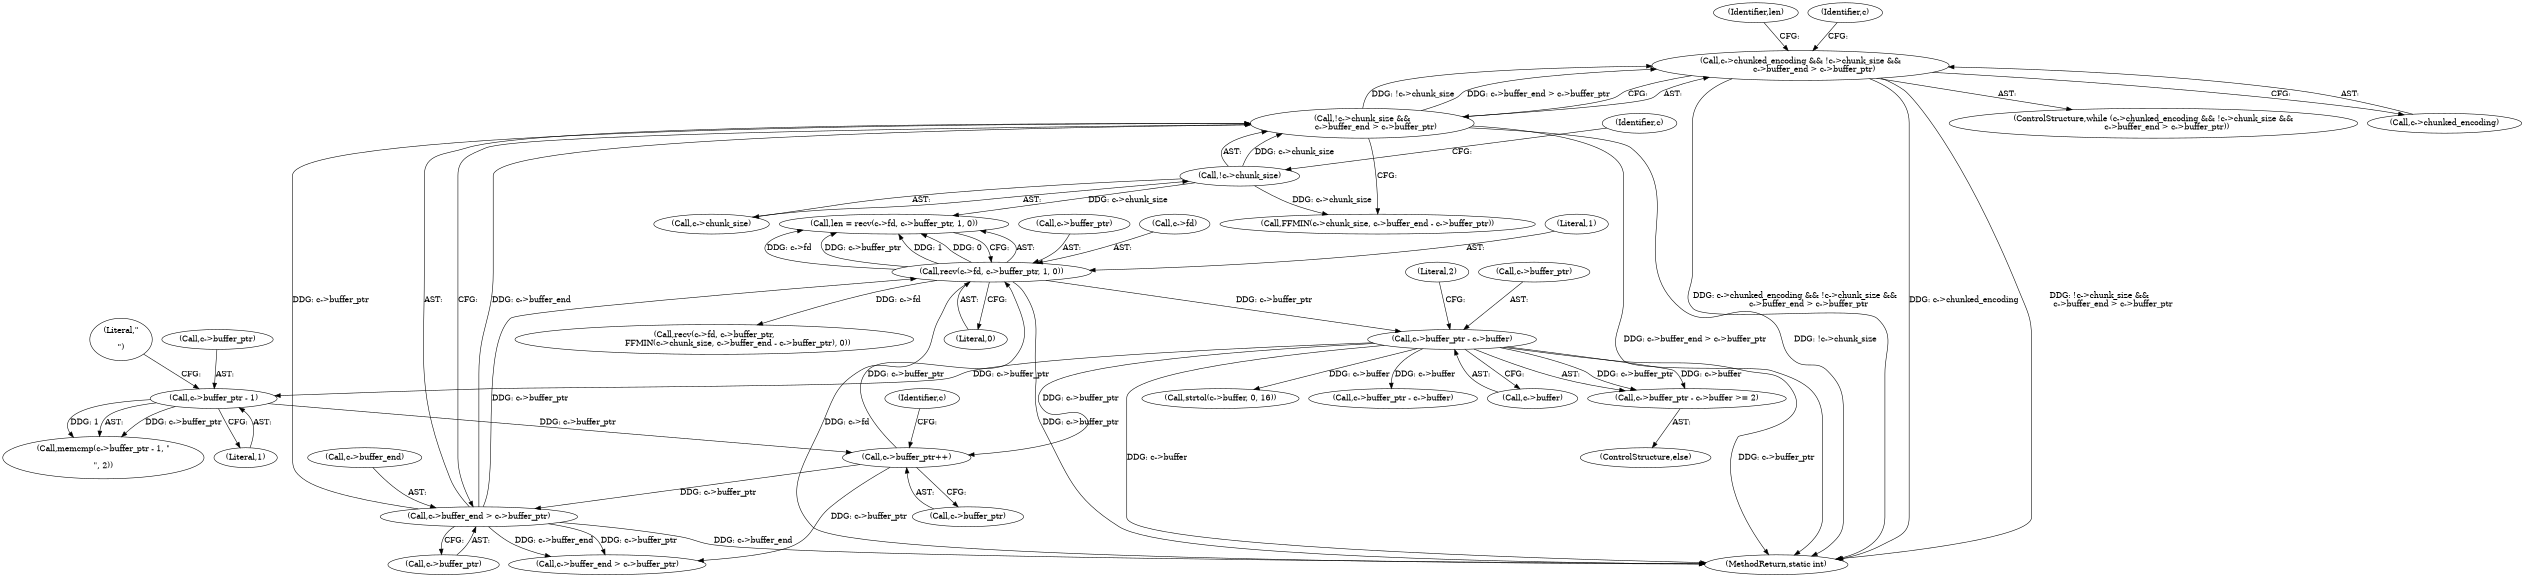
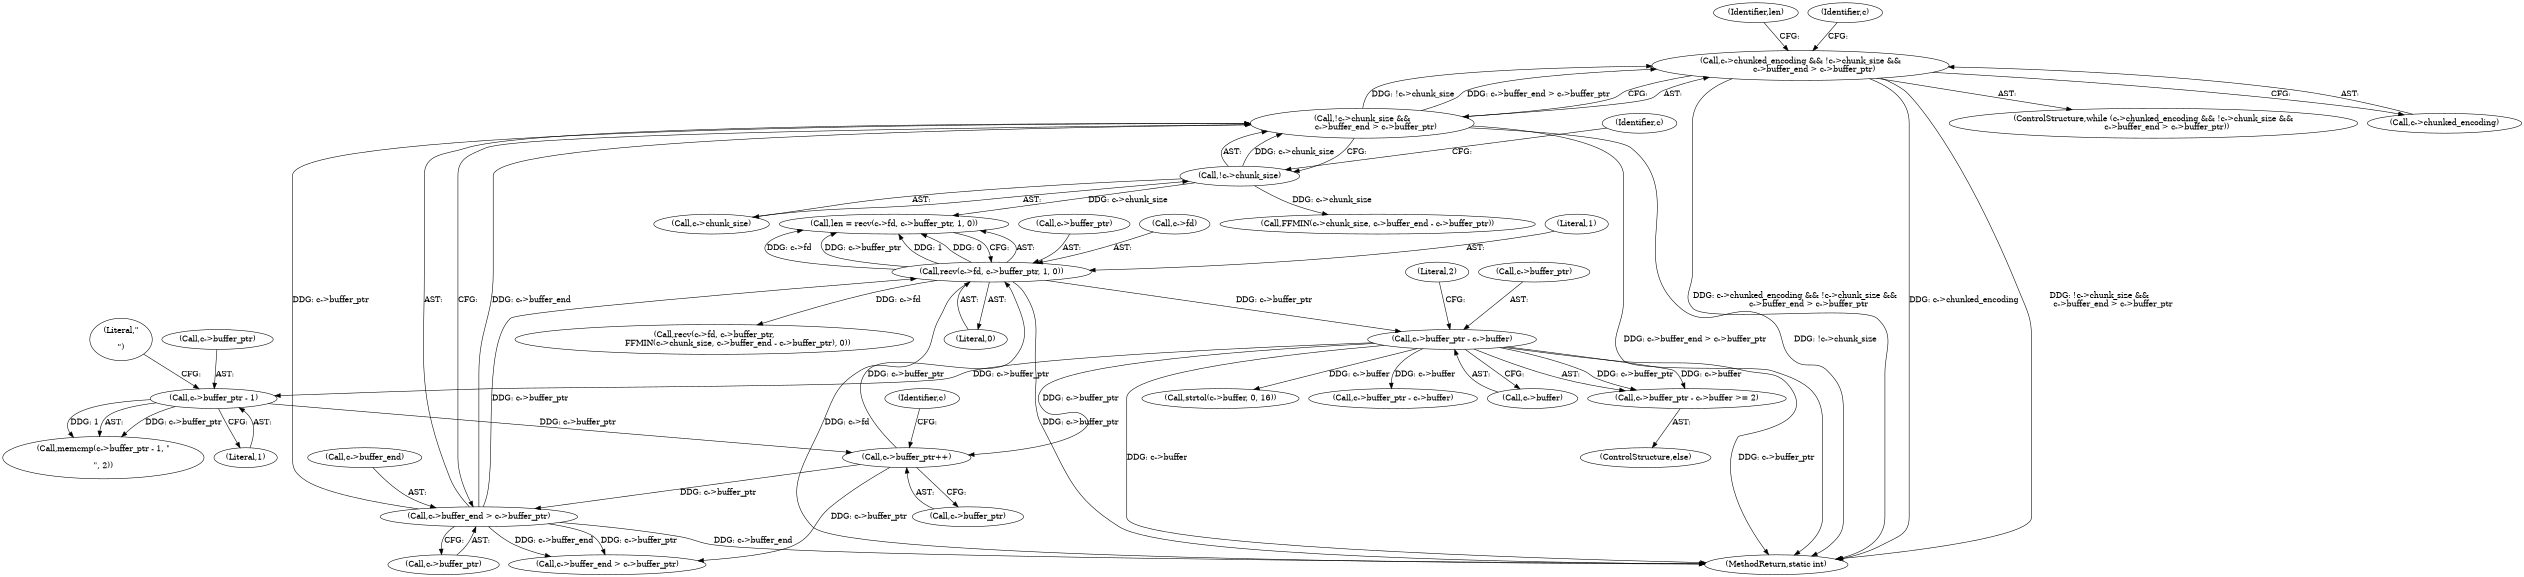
edge "(Call,!c->chunk_size && c->buffer_end > c->buffer_ptr)" -> "(Call,FFMIN(c->chunk_size, c->buffer_end - c->buffer_ptr))": now "(Call,!c->chunk_size && c->buffer_end > c->buffer_ptr)" -> "(Call,!c->chunk_size)"
edge "(Call,recv(c->fd, c->buffer_ptr, 1, 0))" -> "(Literal,0)": label "CFG: " -> "AST: "
